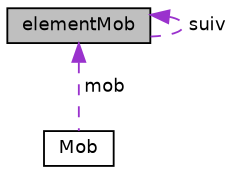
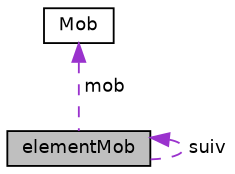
edge "Mob" -> "elementMob": reversed
